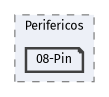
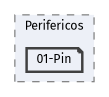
node "08-Pin": label "08-Pin" -> "01-Pin"
